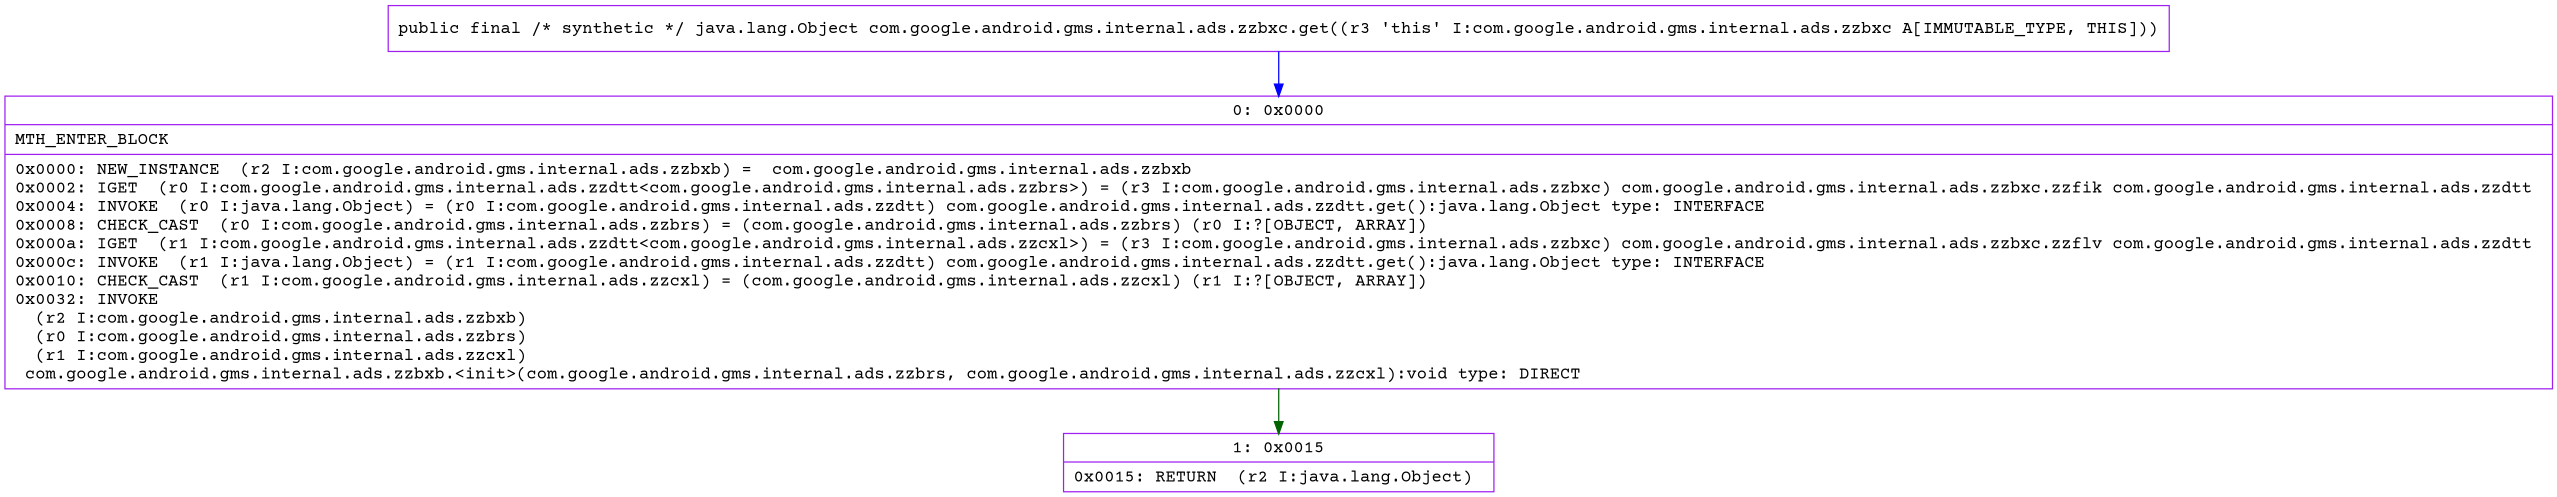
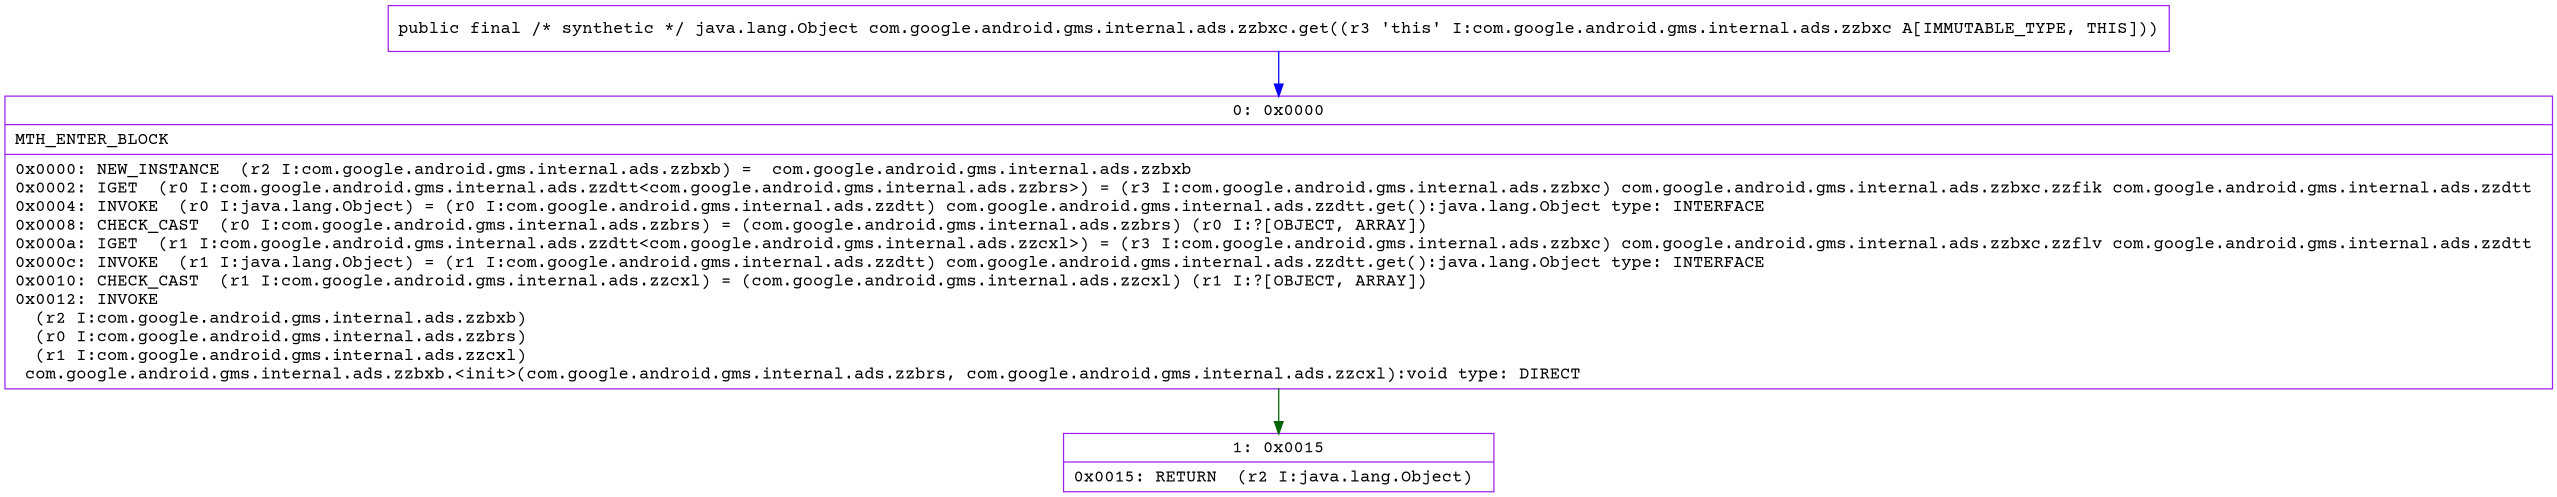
node "0: 0x0000": text "0x0032: INVOKE" -> "0x0012: INVOKE"
